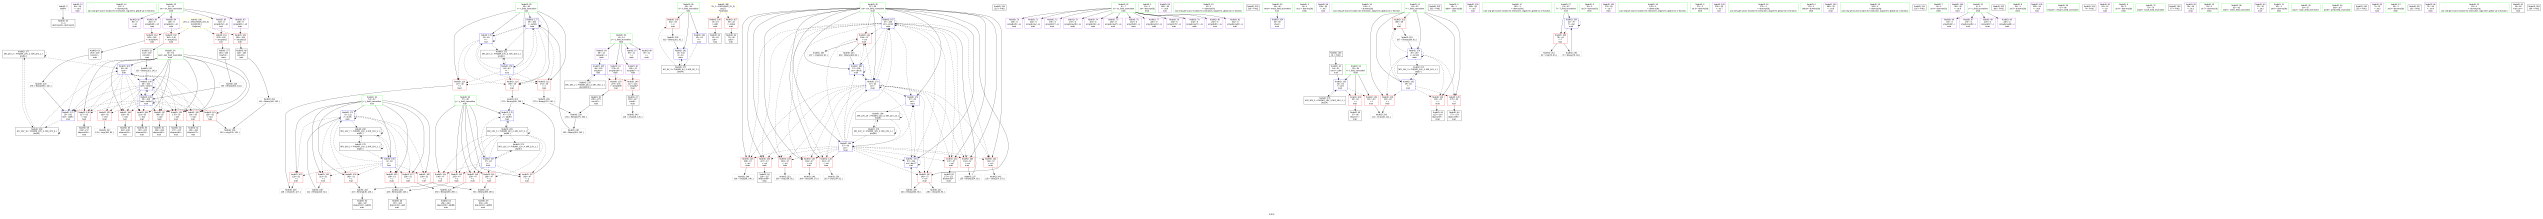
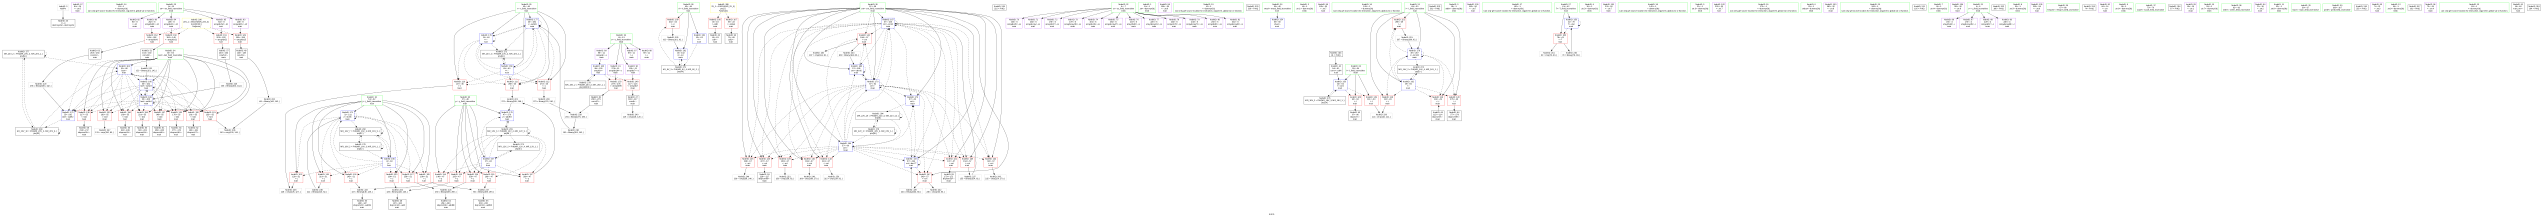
edge "NodeID: 34" -> "NodeID: 130": added
edge "NodeID: 119" -> "NodeID: 46": reversed
